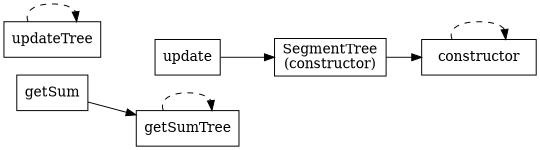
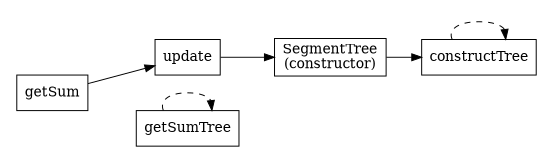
node "updateTree": removed
node "constructor": label "constructor" -> "constructTree"
edge "getSum" -> "getSumTree": now "getSum" -> "update"
